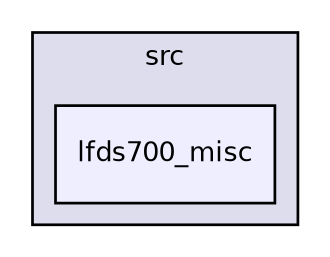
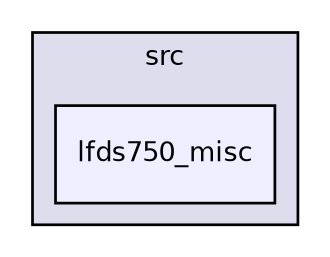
node "lfds700_misc": label "lfds700_misc" -> "lfds750_misc"
